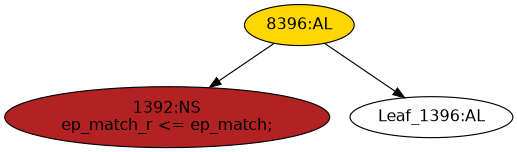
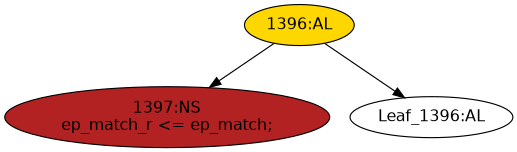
node "8396:AL": label "8396:AL" -> "1396:AL"
node "1392:NS ep_match_r <= ep_match;": label "1392:NS ep_match_r <= ep_match;" -> "1397:NS ep_match_r <= ep_match;"
